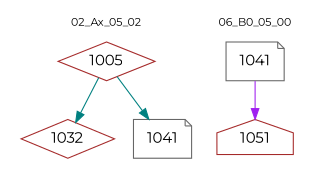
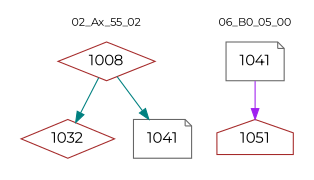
cluster "02_Ax_05_02": label "02_Ax_05_02" -> "02_Ax_55_02"
node "1005": label "1005" -> "1008"
